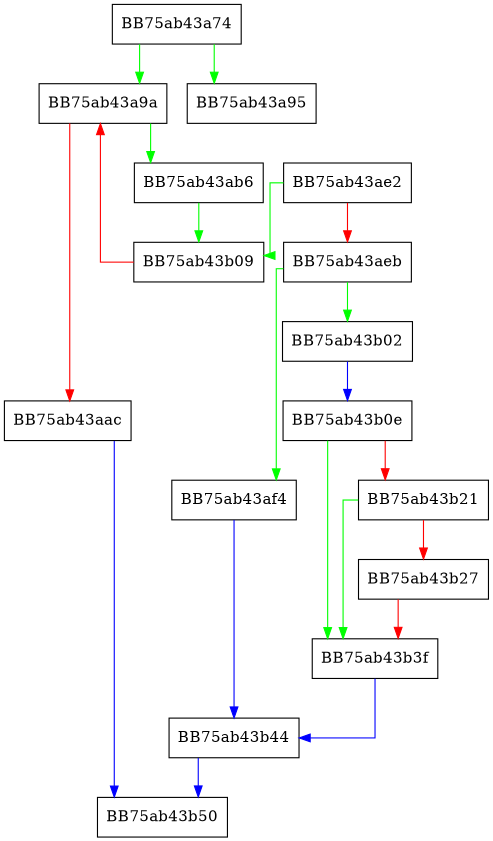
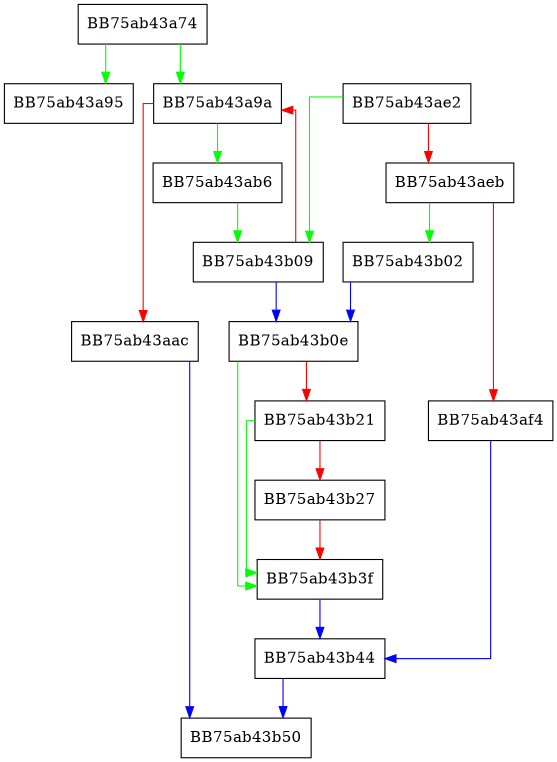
edge "BB75ab43b09" -> "BB75ab43b0e": added
edge "BB75ab43aeb" -> "BB75ab43af4": color green -> red
